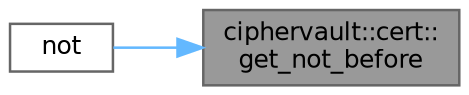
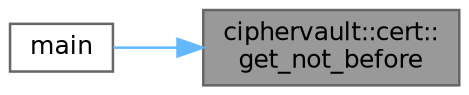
node "not": label "not" -> "main"
